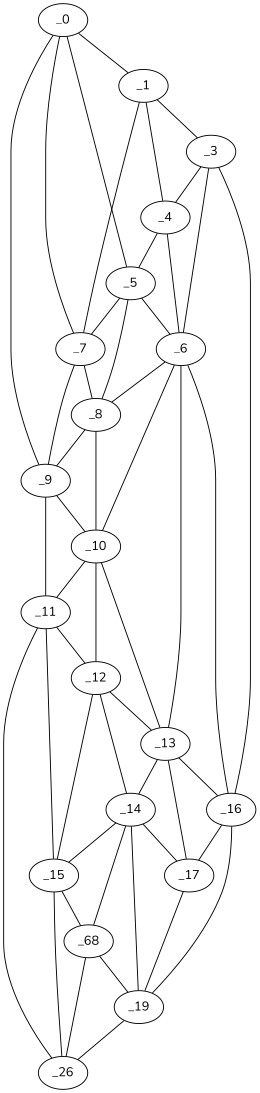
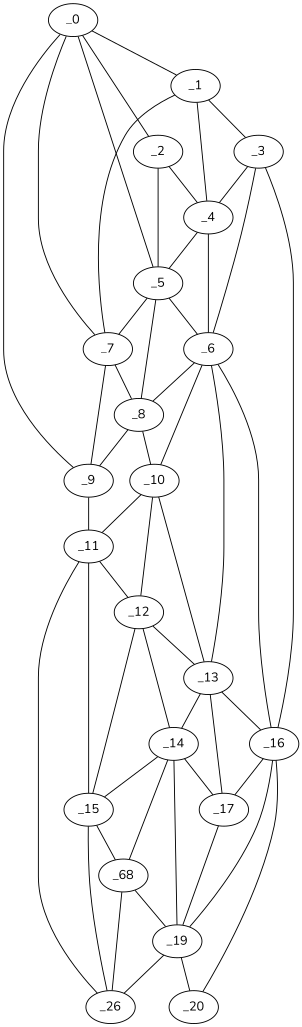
node "_2": added
edge "_9" -- "_10": removed
node "_20": added
